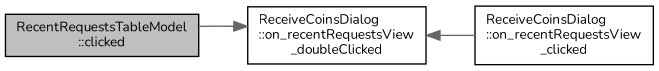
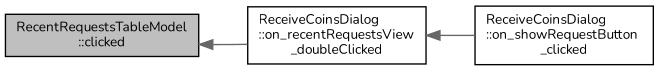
edge "RecentRequestsTableModel ::clicked" -> "ReceiveCoinsDialog ::on_recentRequestsView _doubleClicked": reversed
node "ReceiveCoinsDialog ::on_recentRequestsView _clicked": label "ReceiveCoinsDialog ::on_recentRequestsView _clicked" -> "ReceiveCoinsDialog ::on_showRequestButton _clicked"
